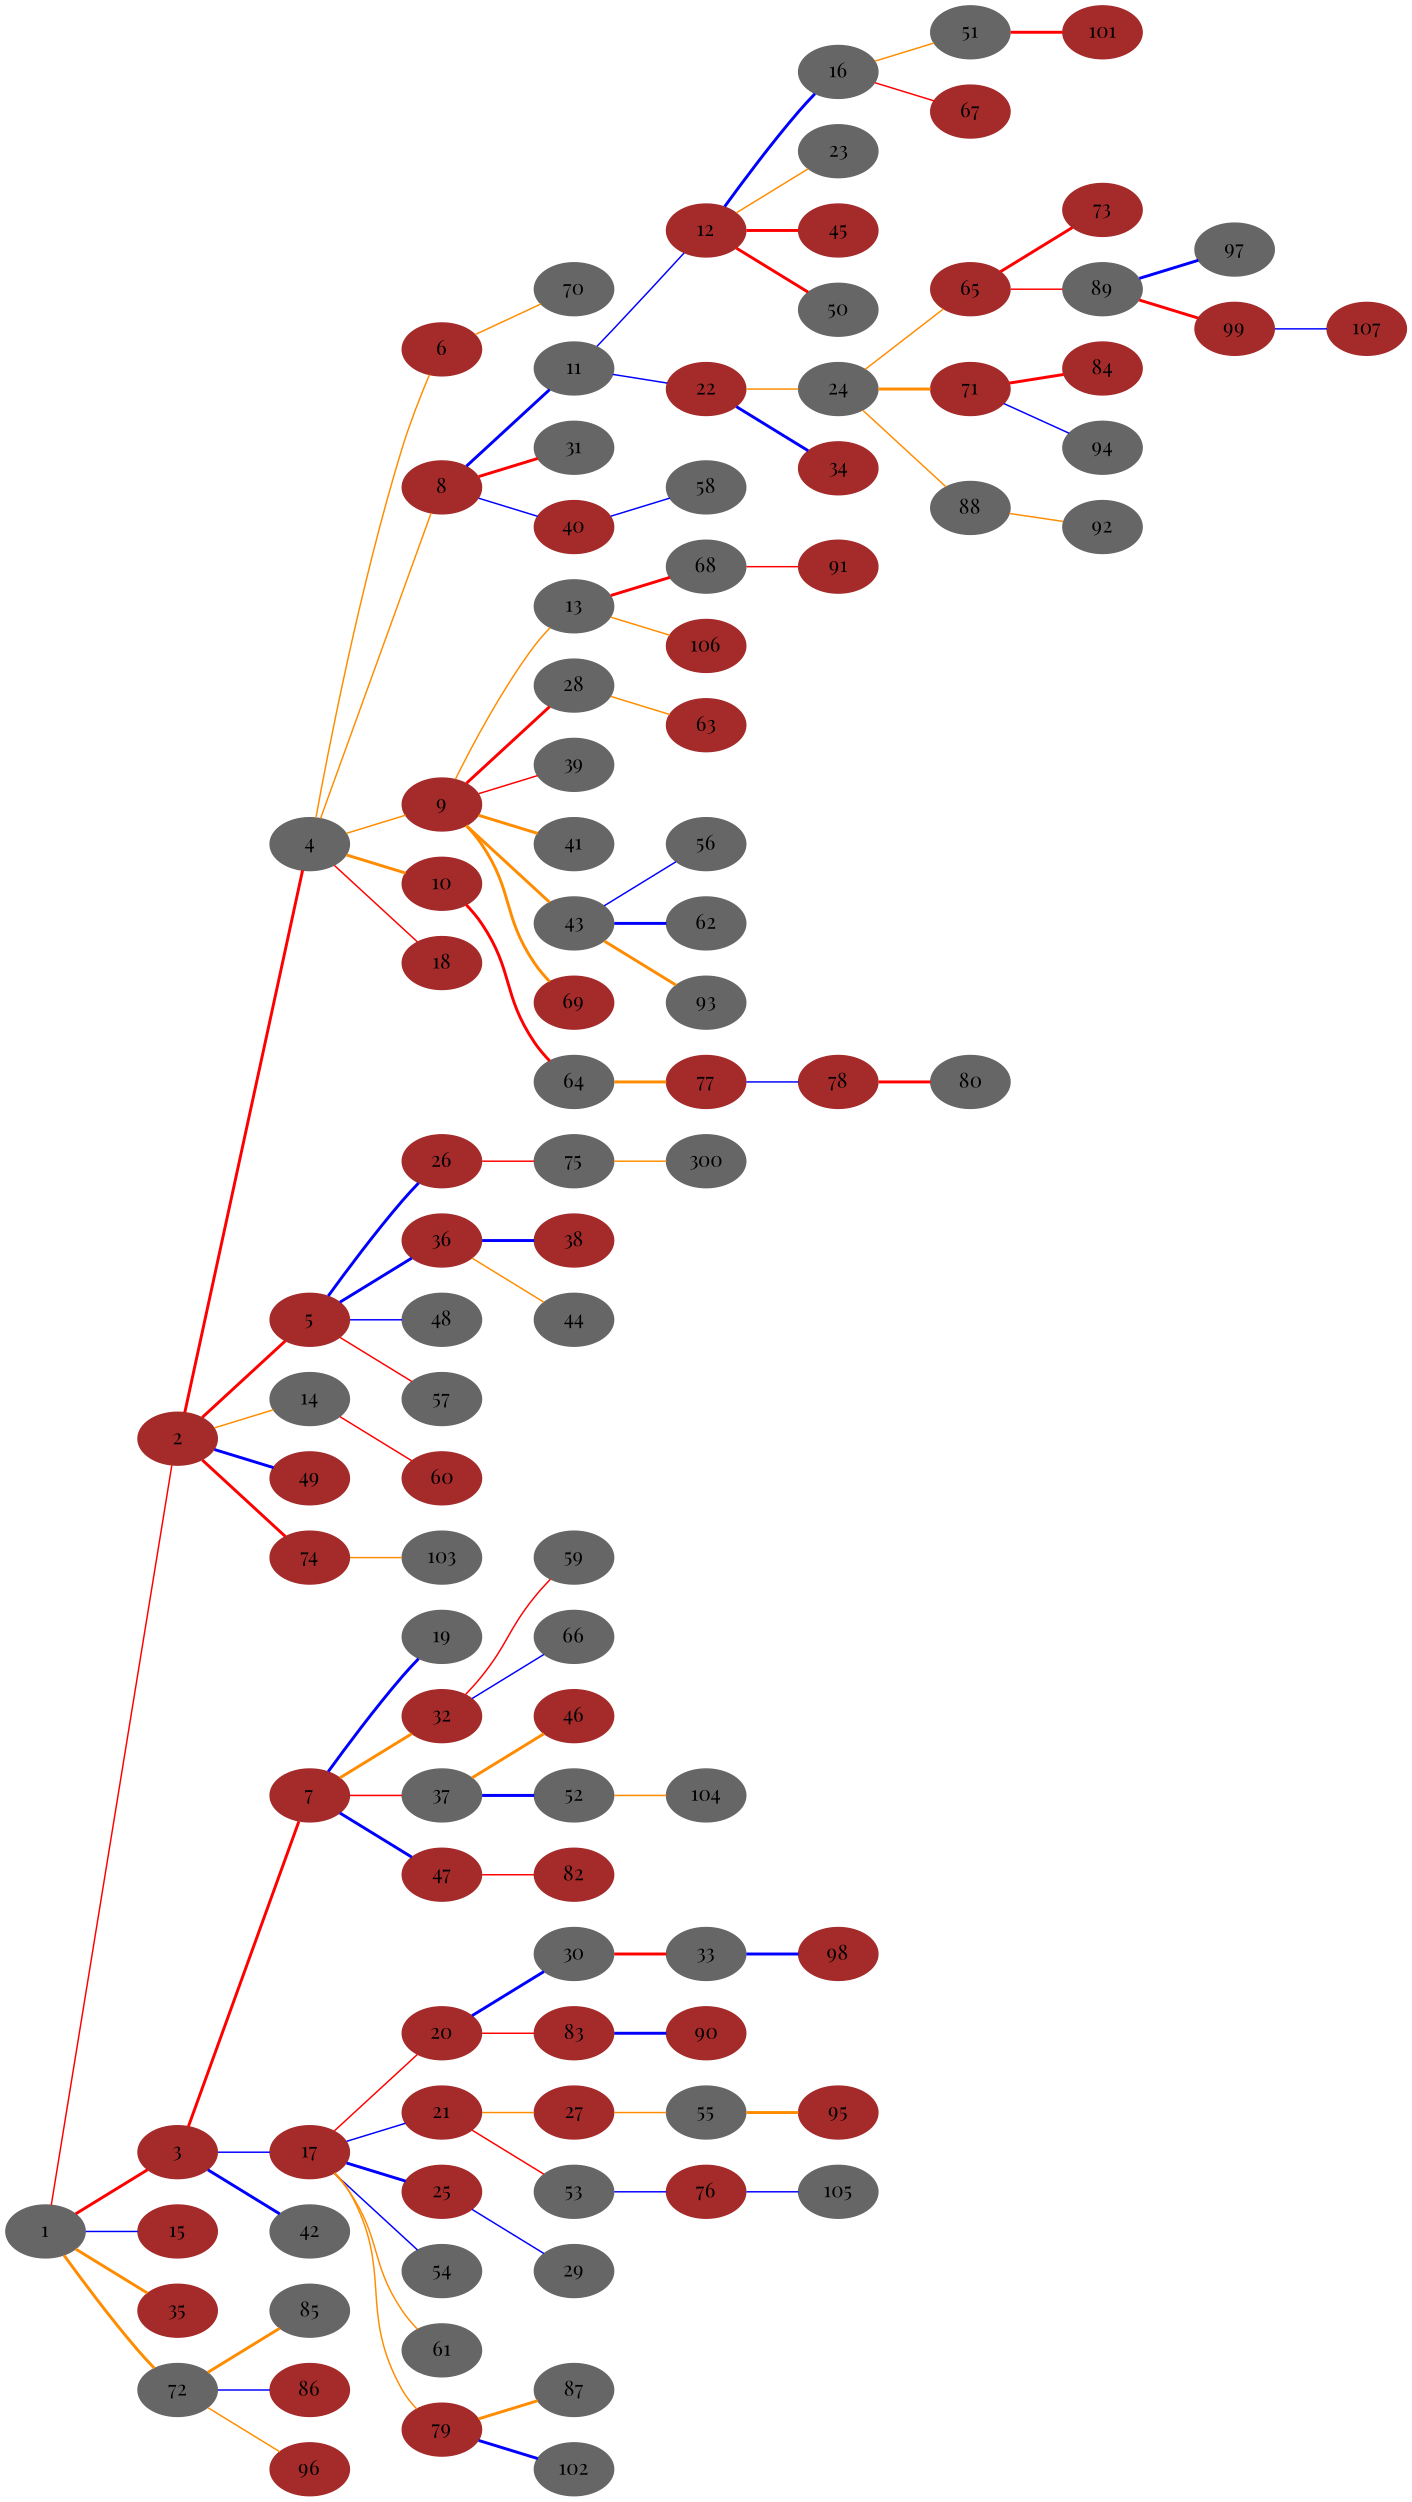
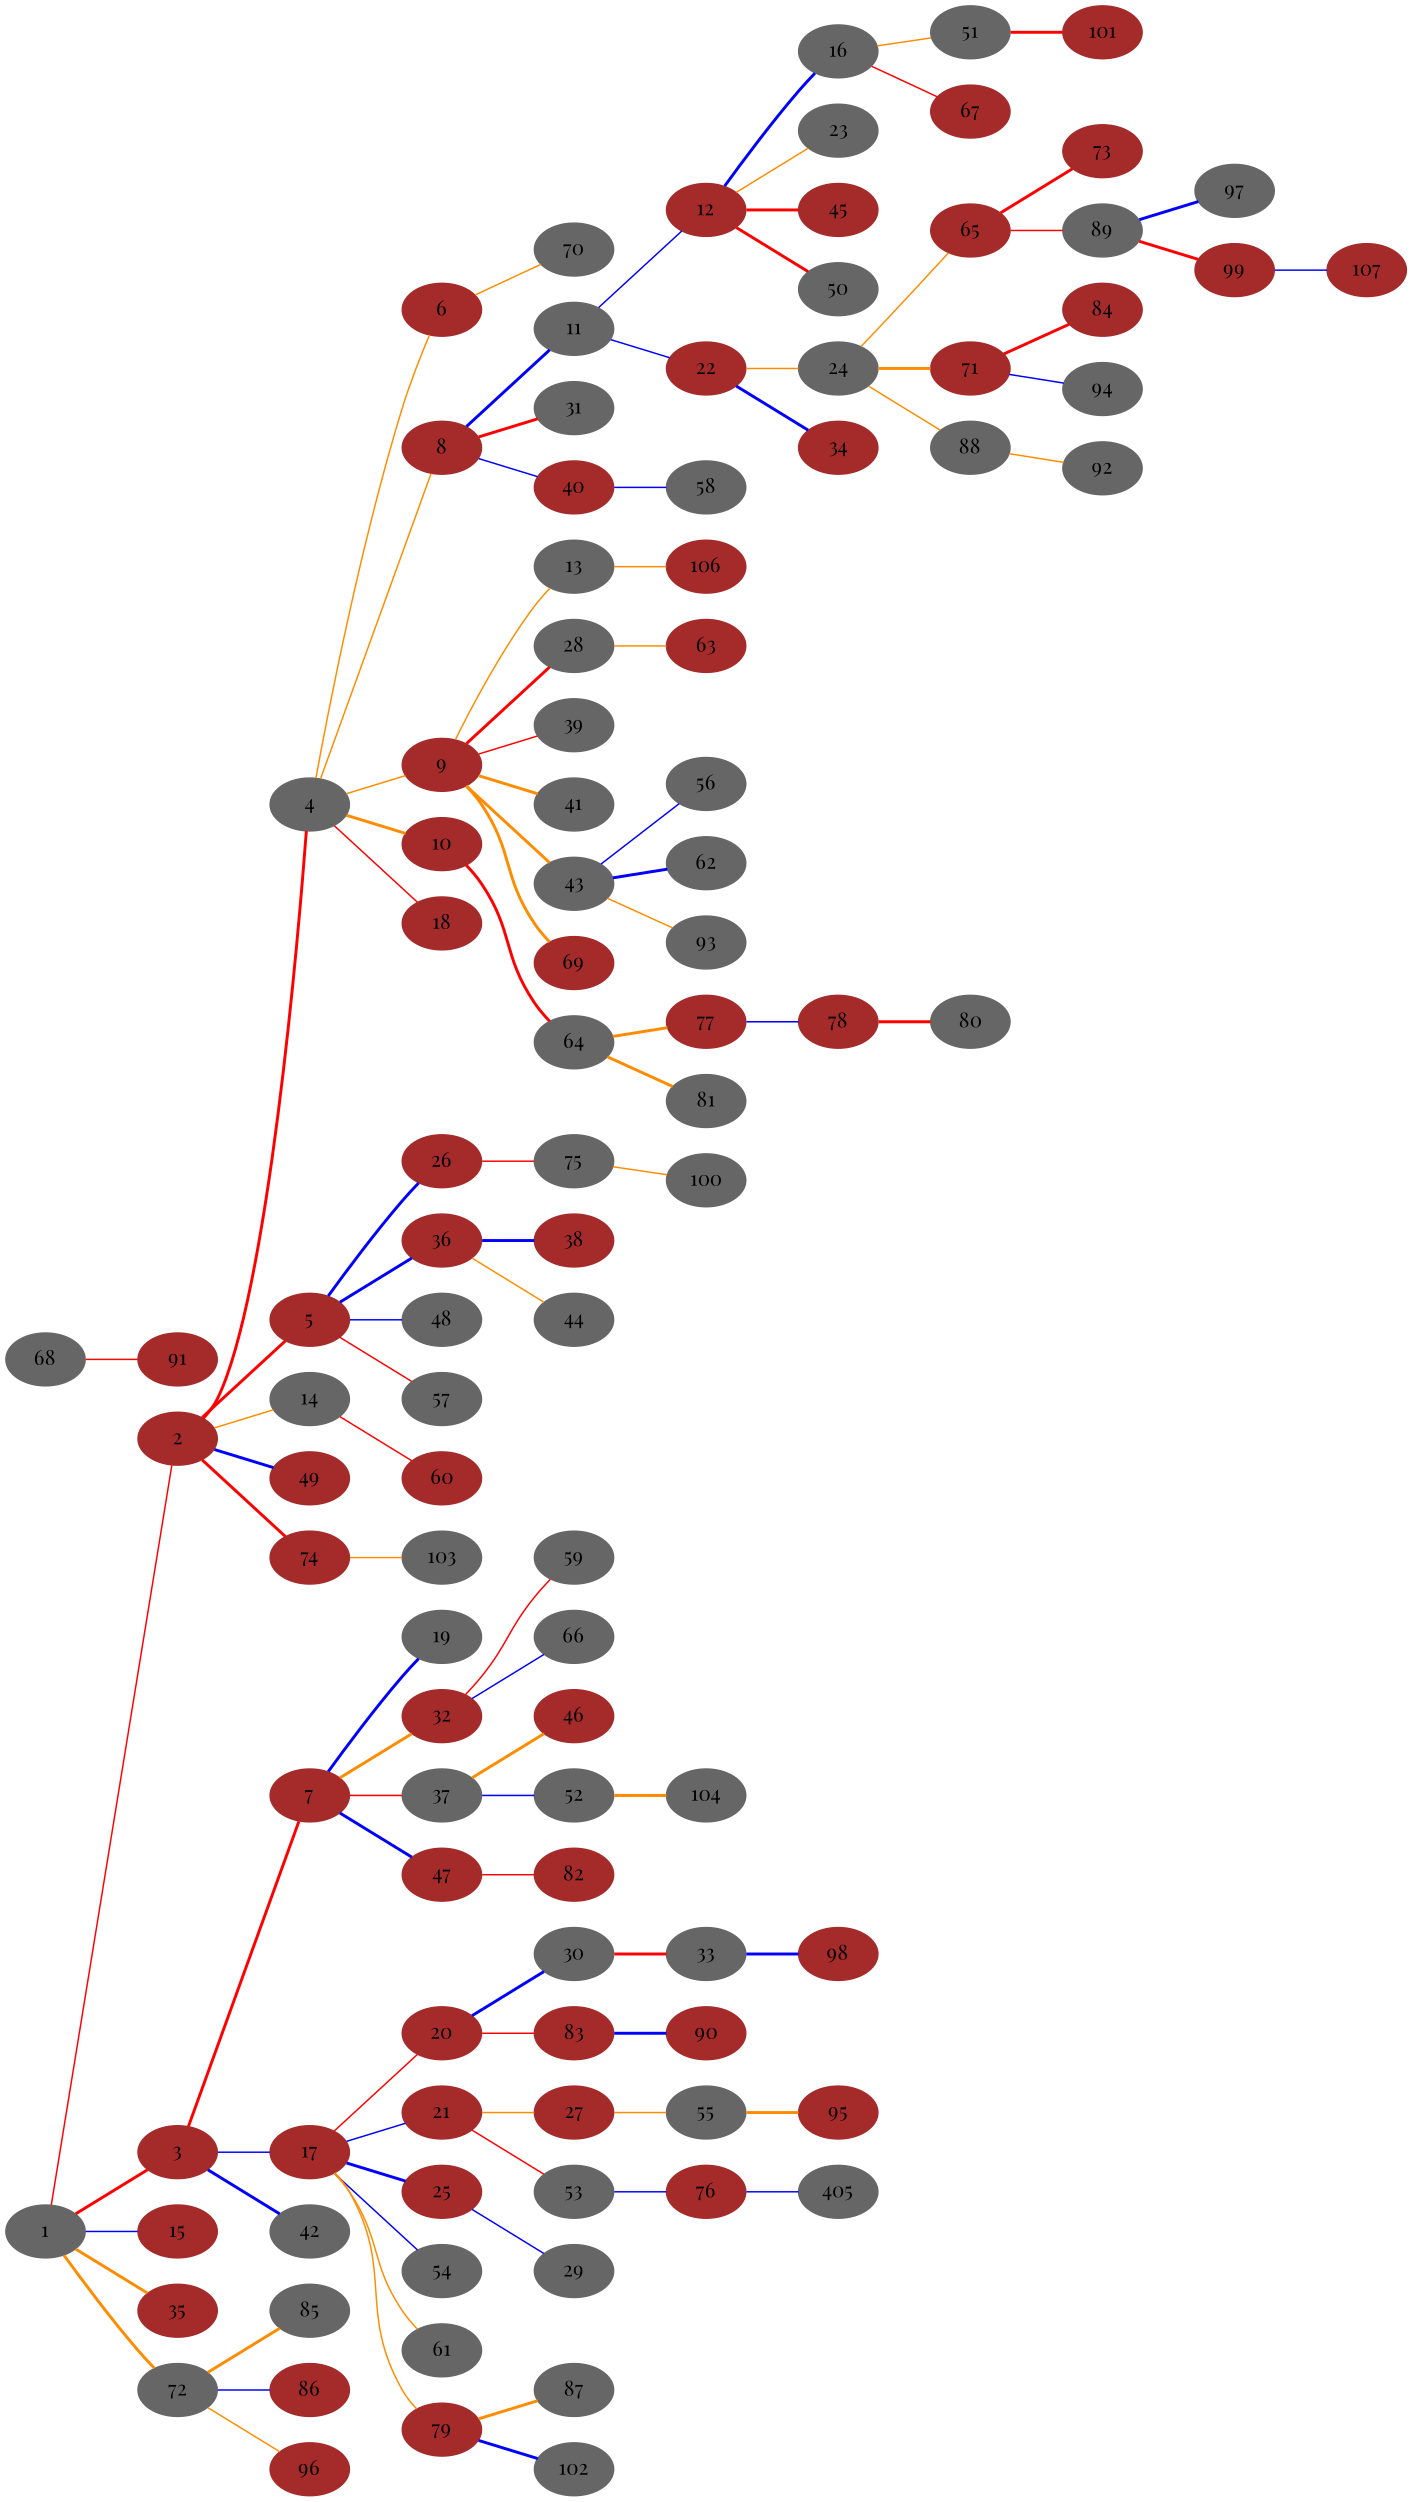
edge "68" -- "13": removed
edge "43" -- "93": style bold -> solid
node "81": added
node "300": label "300" -> "100"
edge "37" -- "52": style bold -> solid
edge "52" -- "104": style solid -> bold
node "105": label "105" -> "405"
